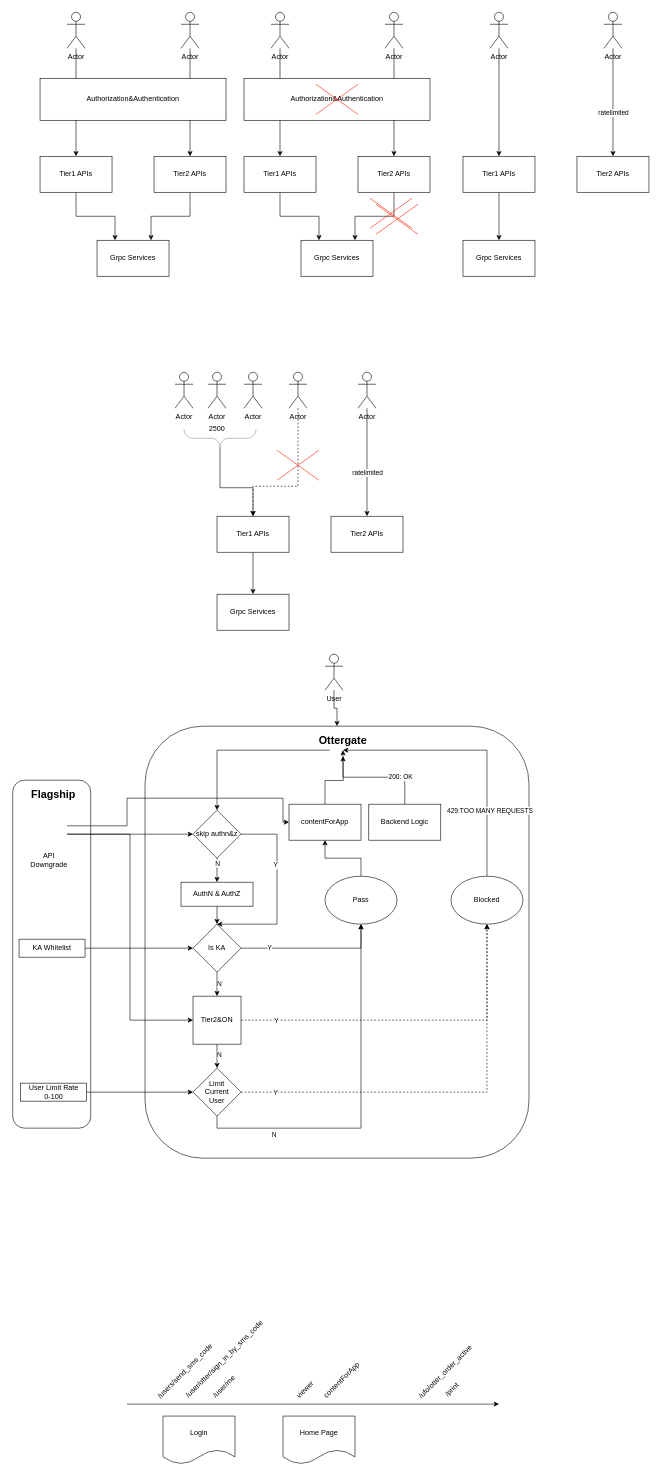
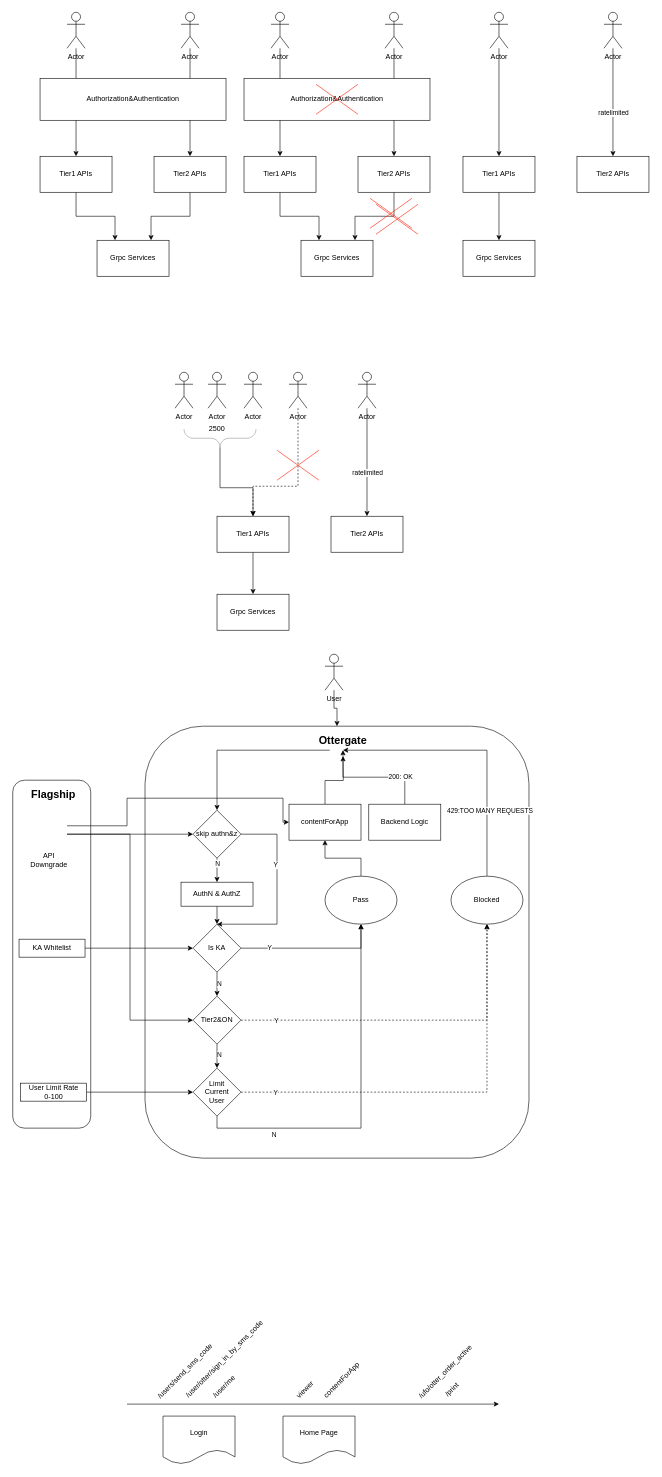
node "Tier2&ON": shape rectangle -> diamond
